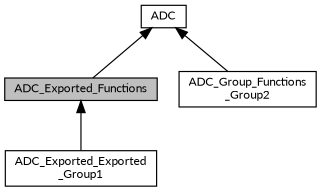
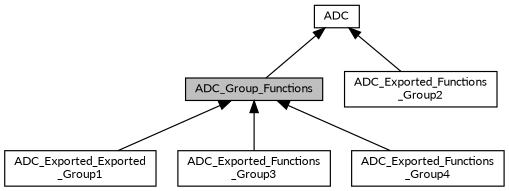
node "ADC_Exported_Functions": label "ADC_Exported_Functions" -> "ADC_Group_Functions"
node "ADC_Group_Functions _Group2": label "ADC_Group_Functions _Group2" -> "ADC_Exported_Functions _Group2"
node "ADC_Exported_Functions _Group3": added
node "ADC_Exported_Functions _Group4": added
